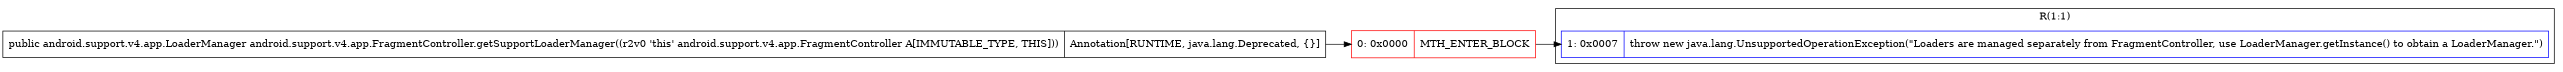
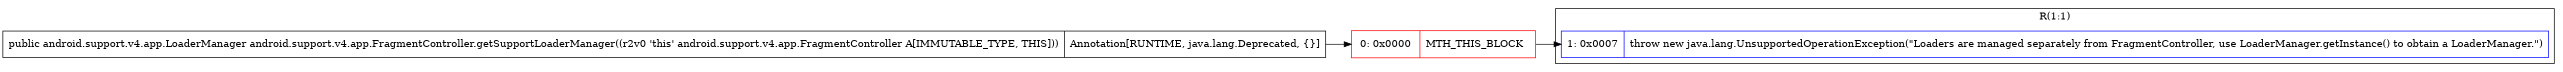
node "0: 0x0000": text "MTH_ENTER_BLOCK" -> "MTH_THIS_BLOCK"
